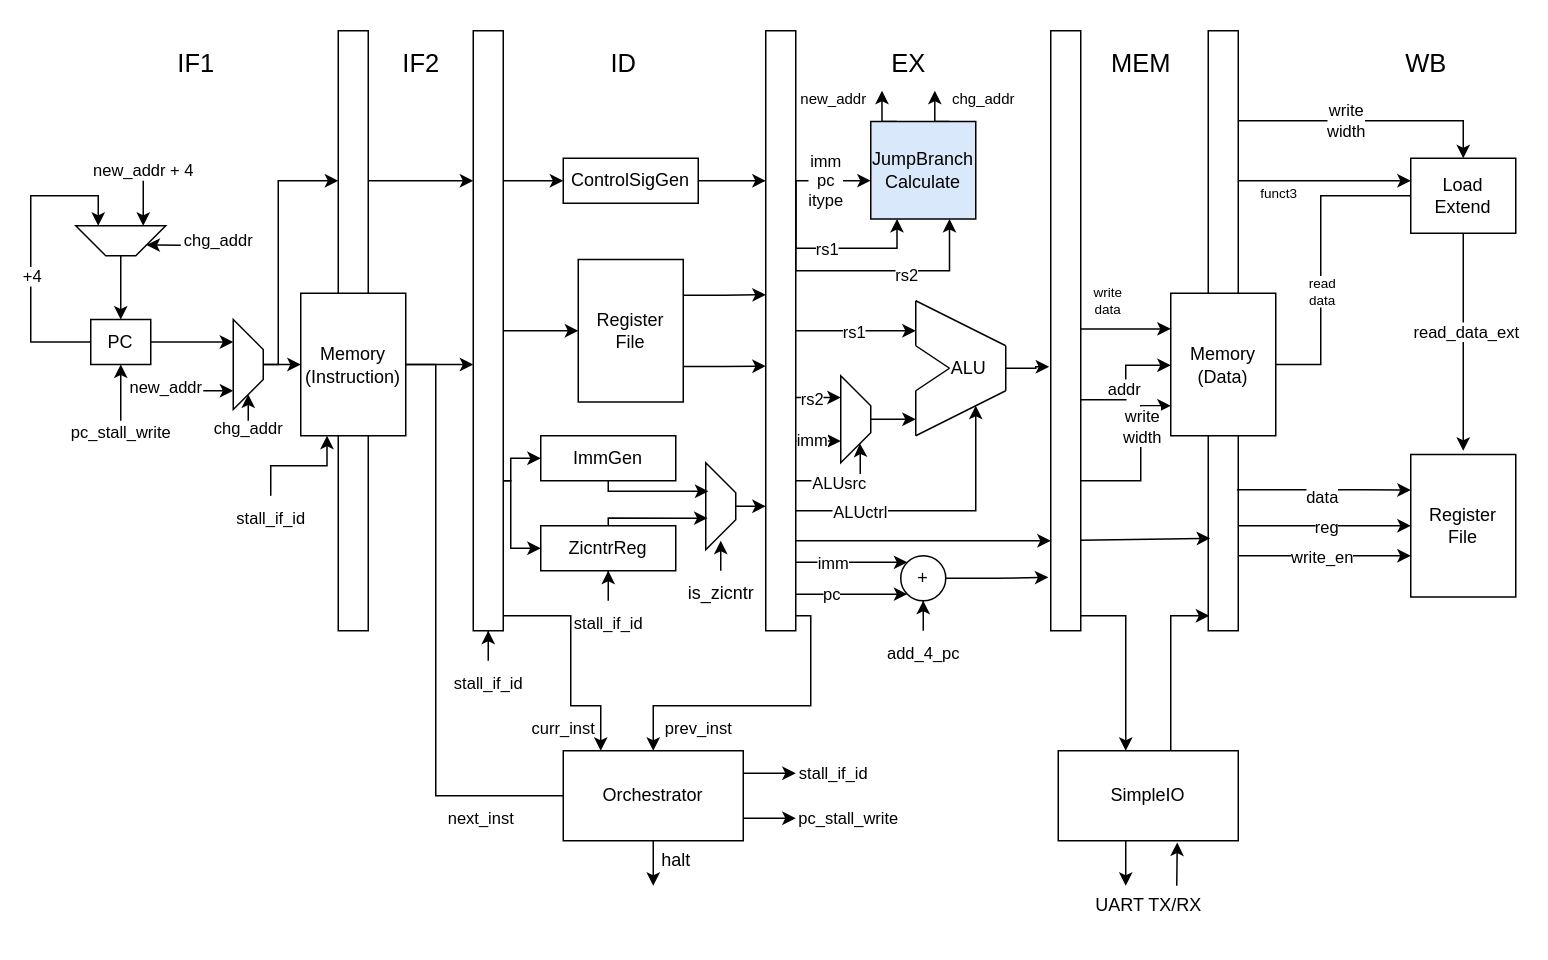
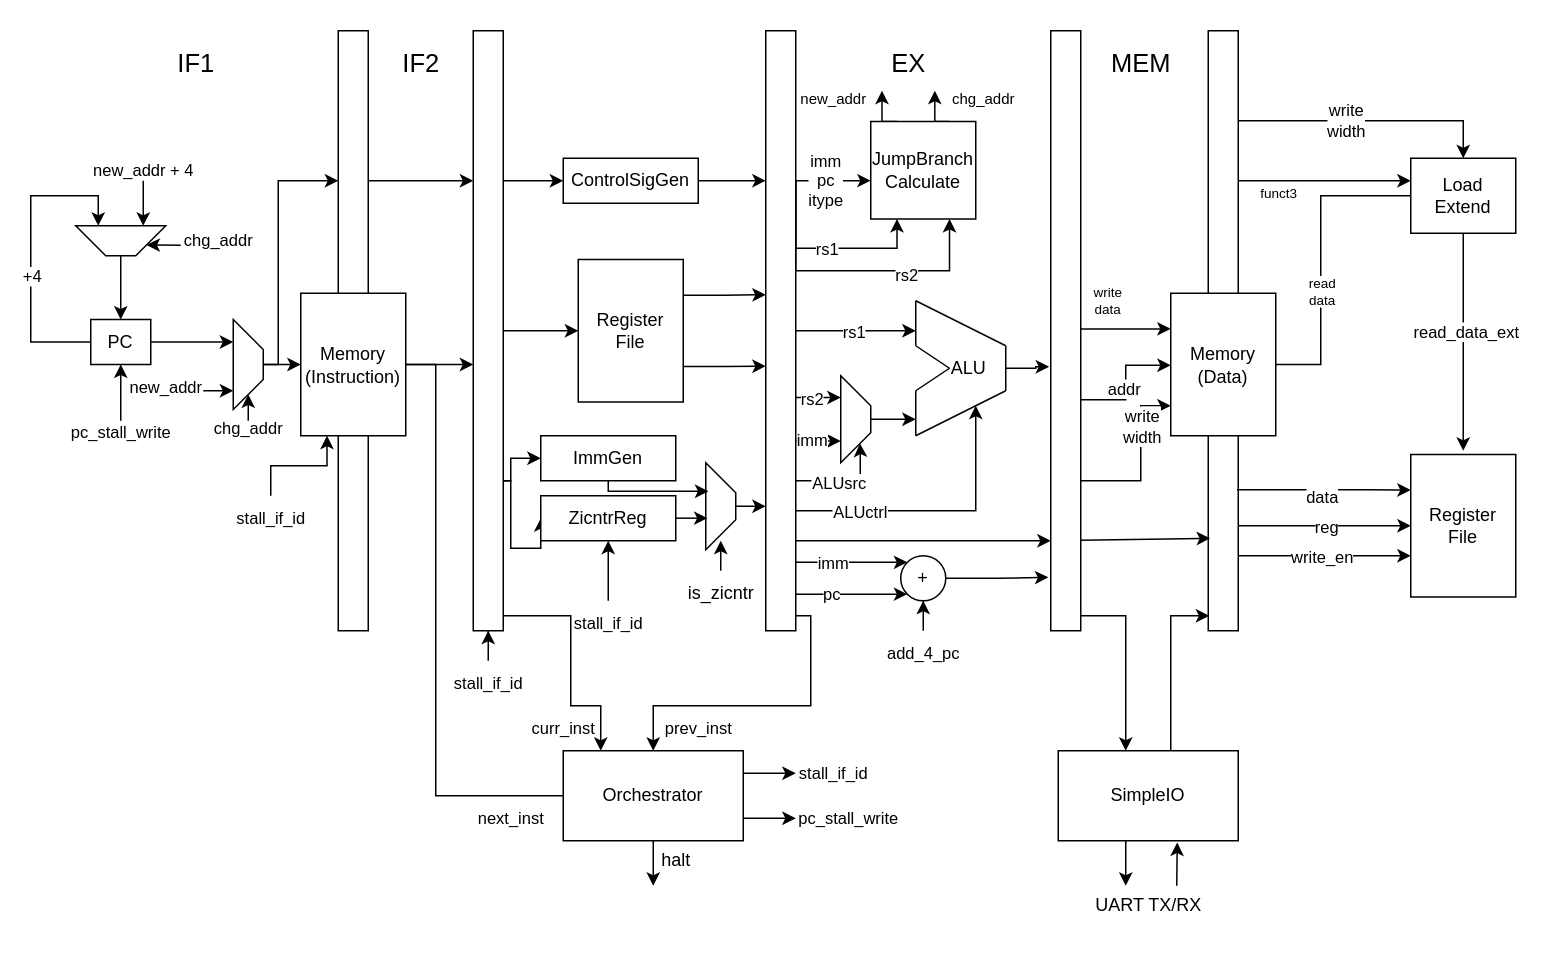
node "ID": removed
node "WB": removed
node "JumpBranch Calculate": fillcolor #dae8fc -> #ffffff
node "ZicntrReg": moved (608, 548) -> (608, 518)
node "next_inst": moved (481, 818) -> (511, 818)
